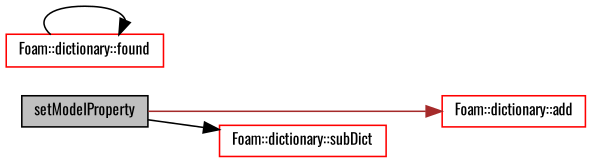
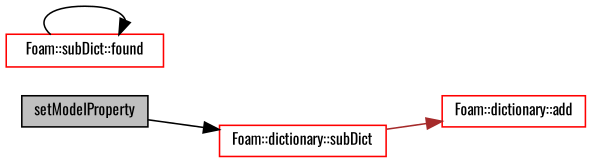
node "Foam::dictionary::found": label "Foam::dictionary::found" -> "Foam::subDict::found"
edge "setModelProperty" -> "Foam::dictionary::add": now "Foam::dictionary::subDict" -> "Foam::dictionary::add"
